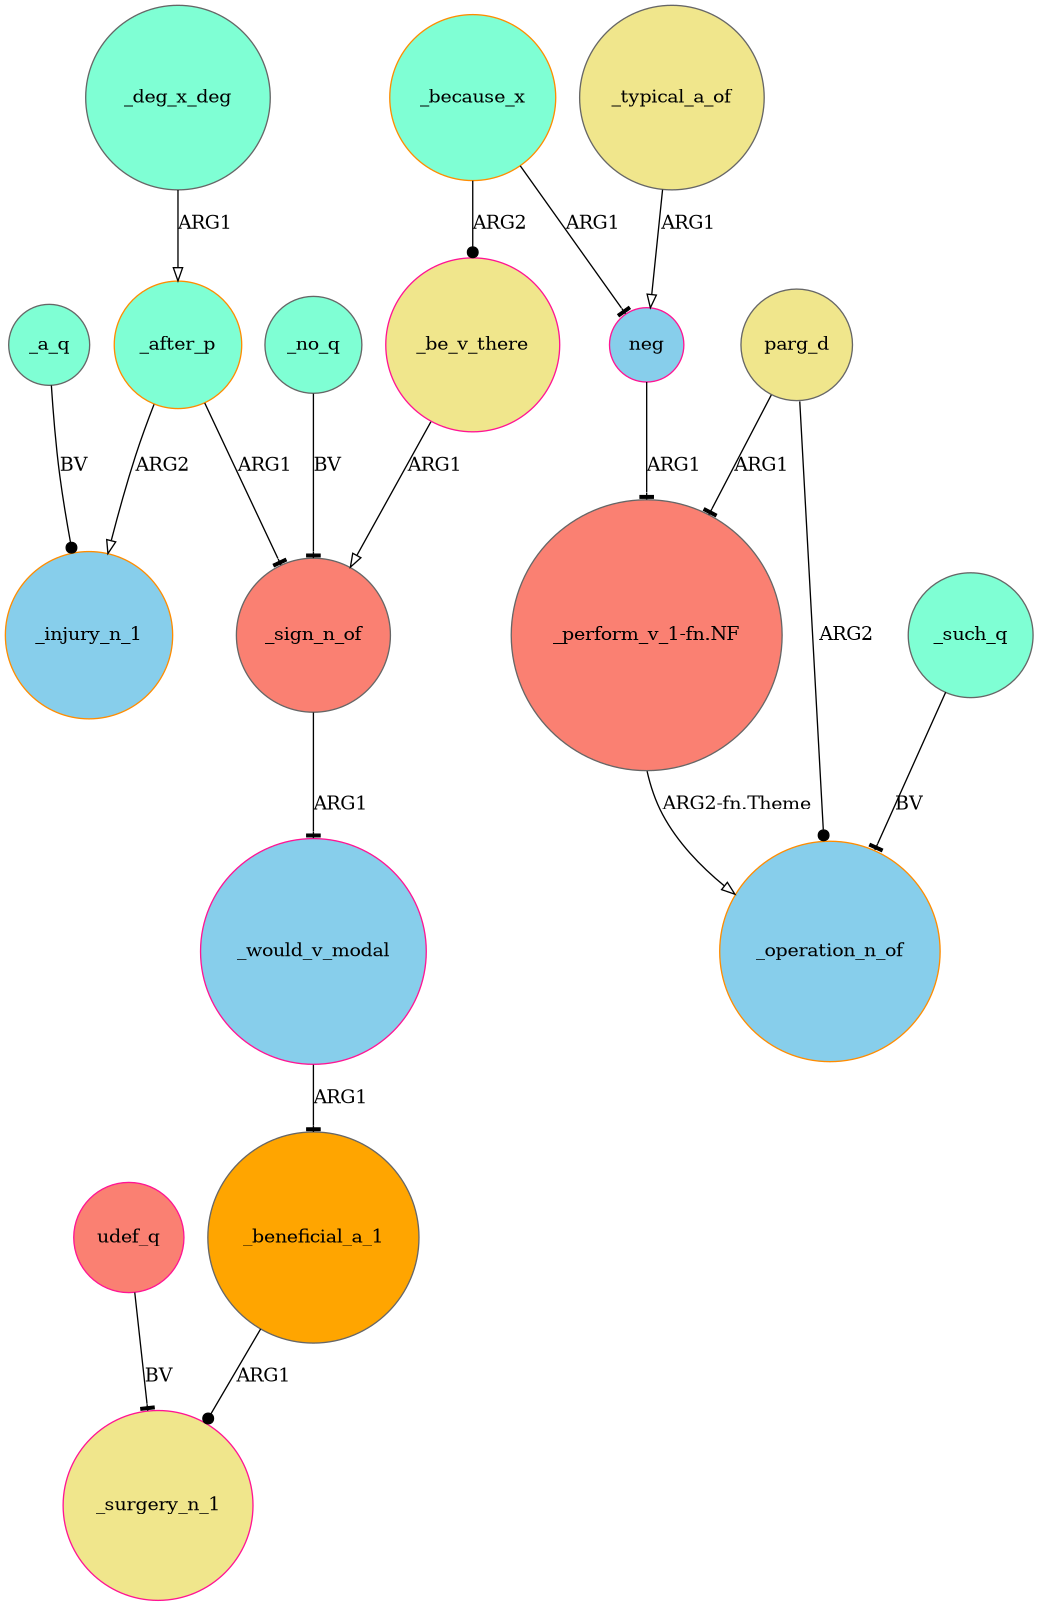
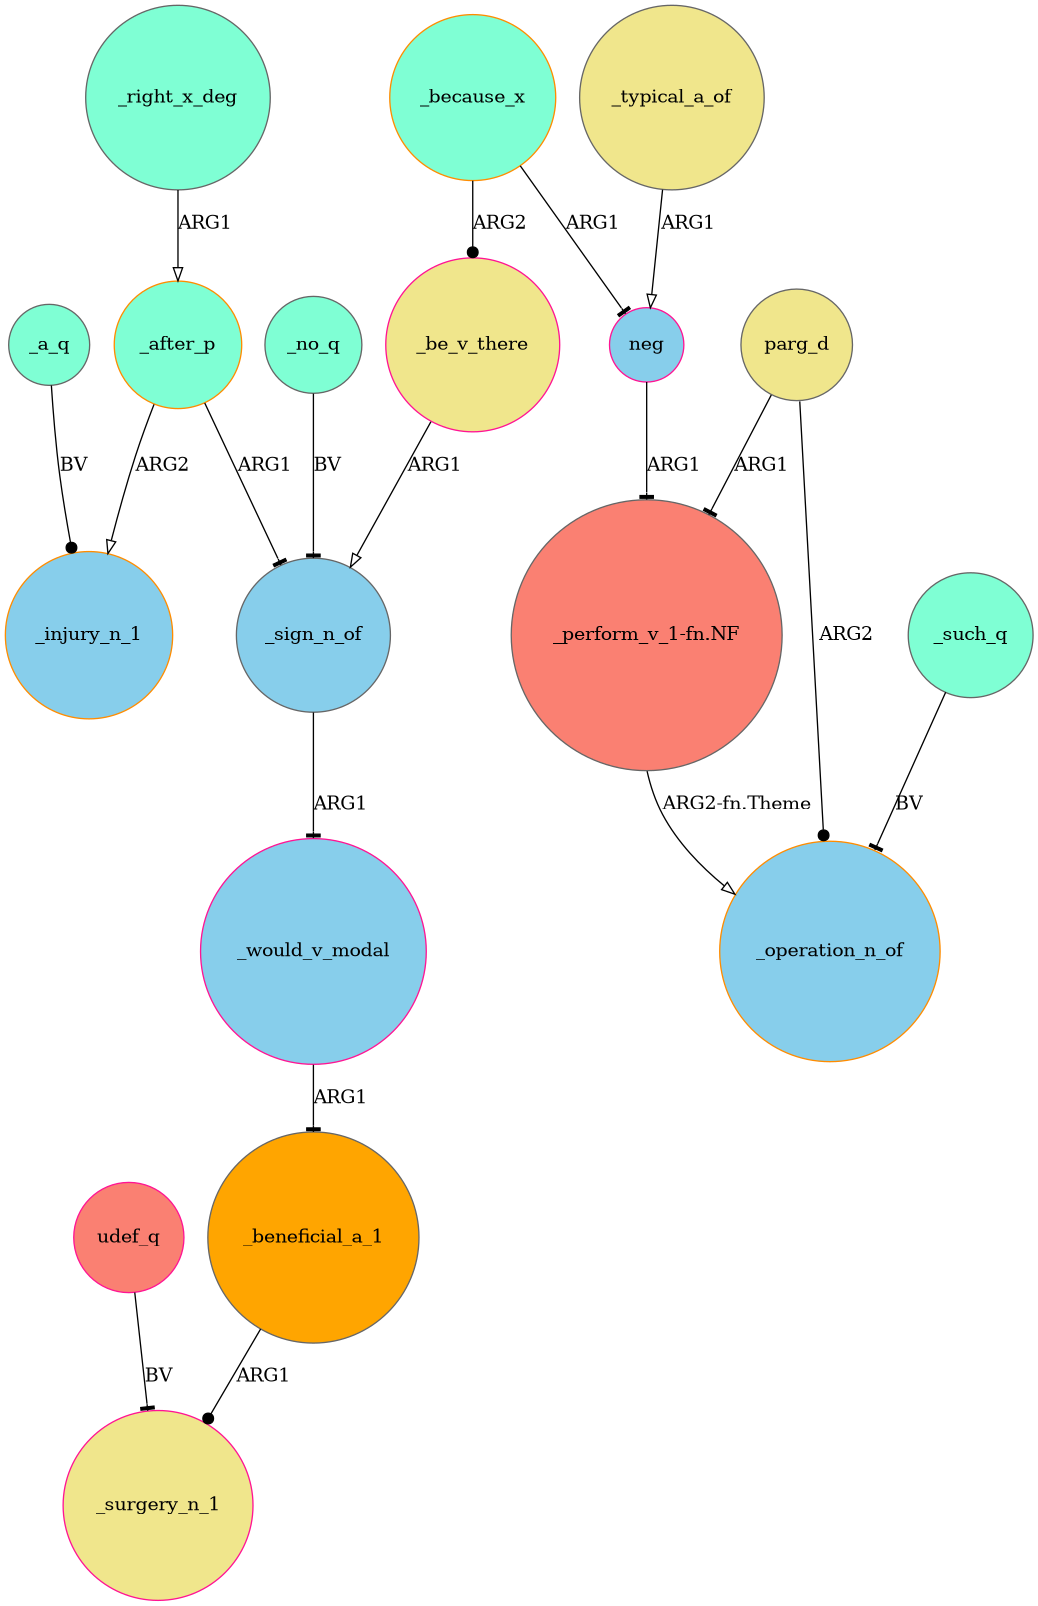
node "_deg_x_deg": label "_deg_x_deg" -> "_right_x_deg"
node "_sign_n_of": fillcolor salmon -> skyblue
